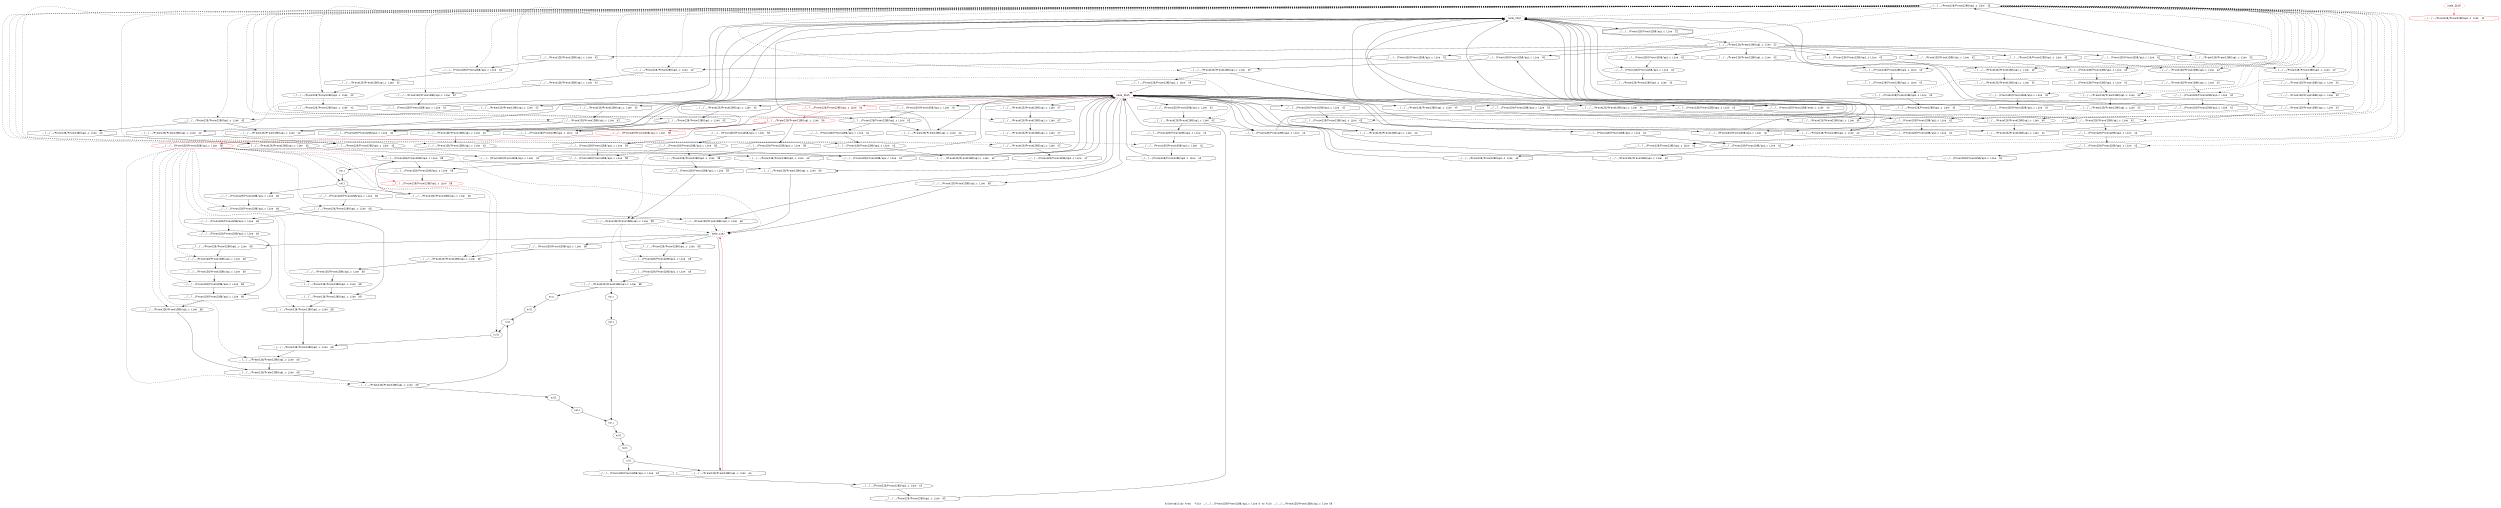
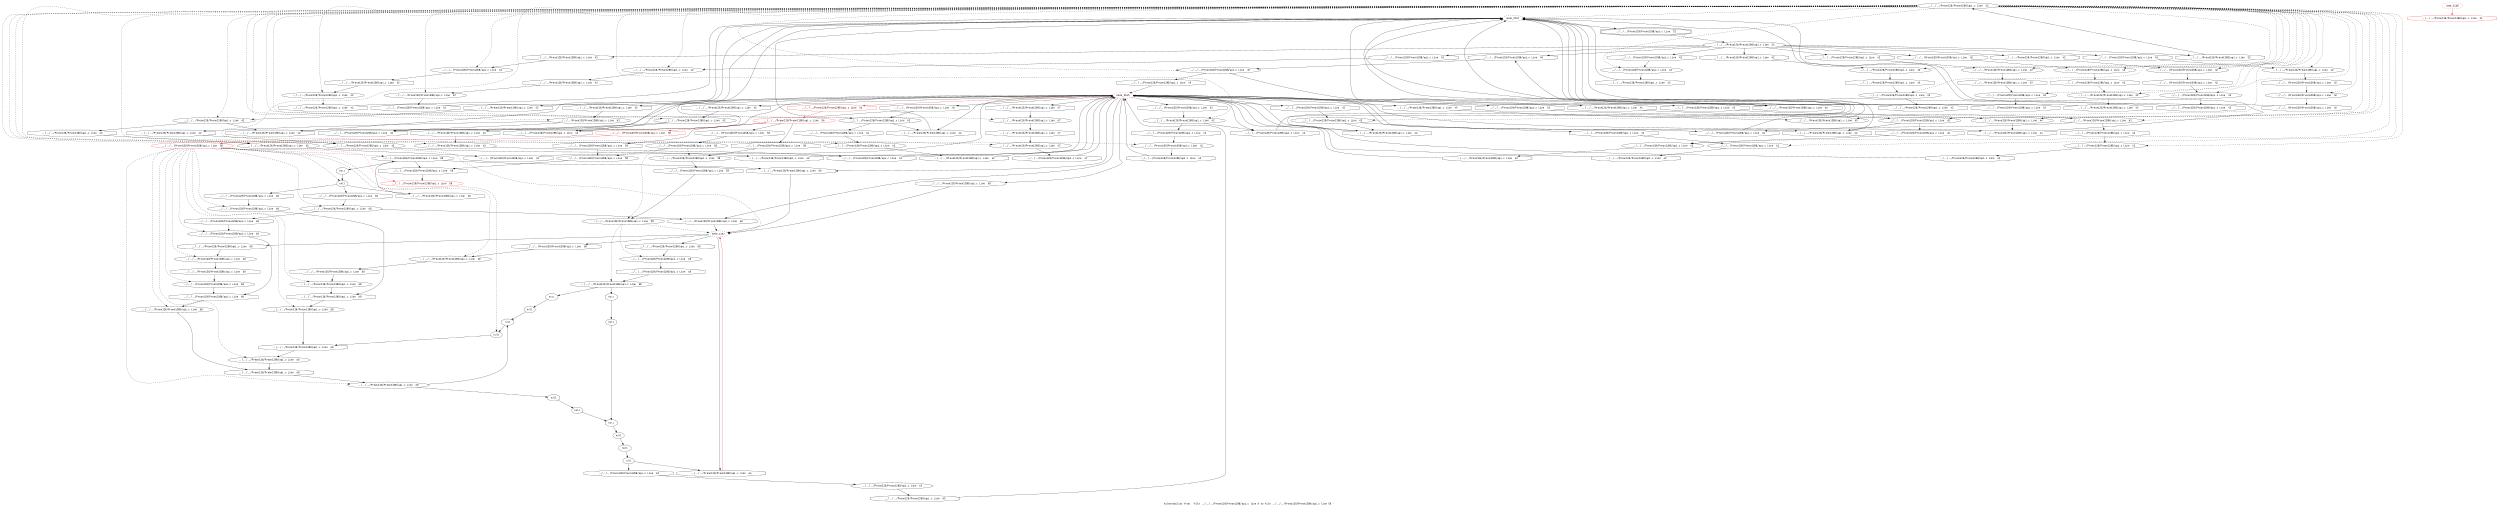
node "../../../Preon128/Preon128B/node.c Line  46": label "../../../Preon128/Preon128B/node.c Line  46" -> "../../../Preon128/Preon128B/api.c Line  46"
